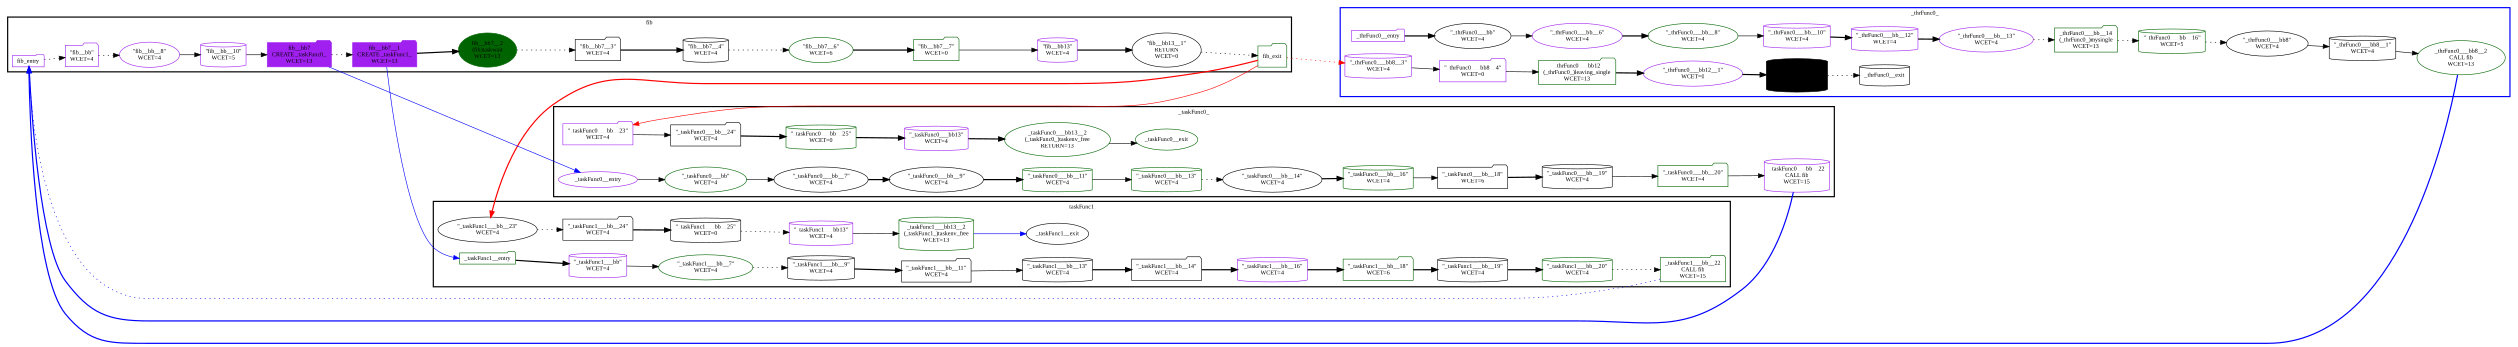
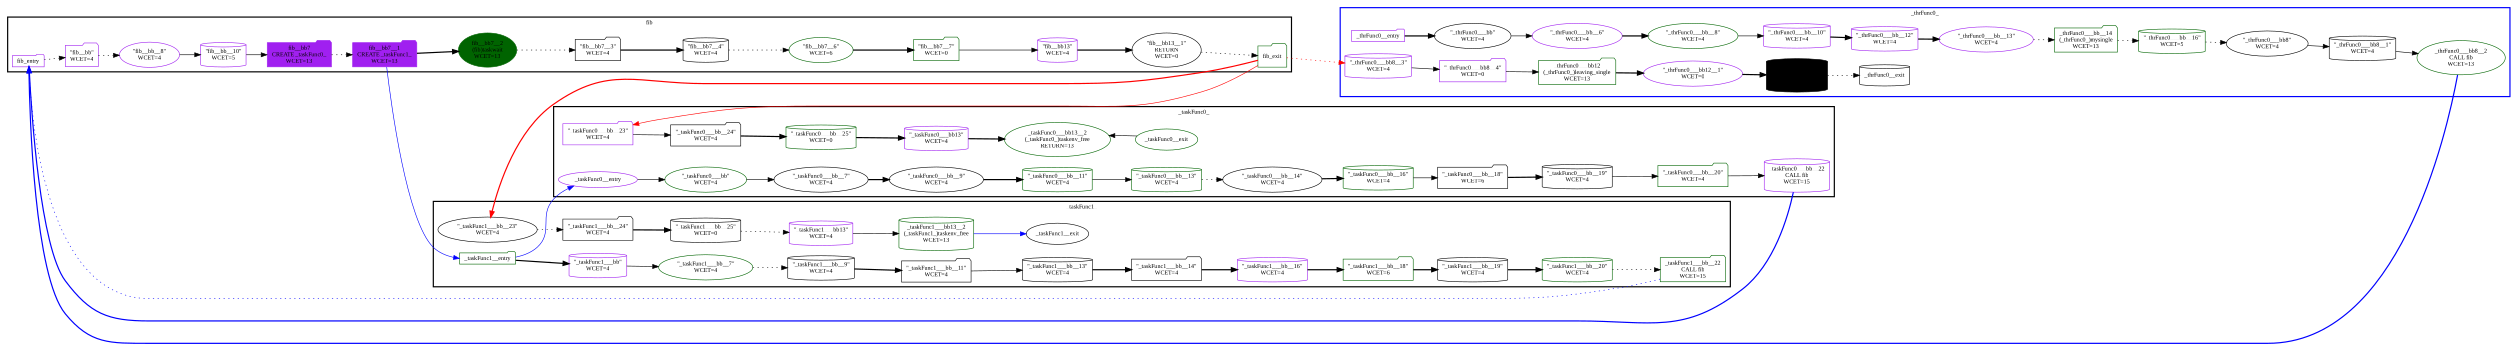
edge "fib__bb7 CREATE _taskFunc0_ WCET=13" -> "_taskFunc0__entry": now "_taskFunc1__entry" -> "_taskFunc0__entry"
edge "_taskFunc0___bb13__2 (_taskFunc0_)taskenv_free RETURN=13" -> "_taskFunc0__exit": reversed
